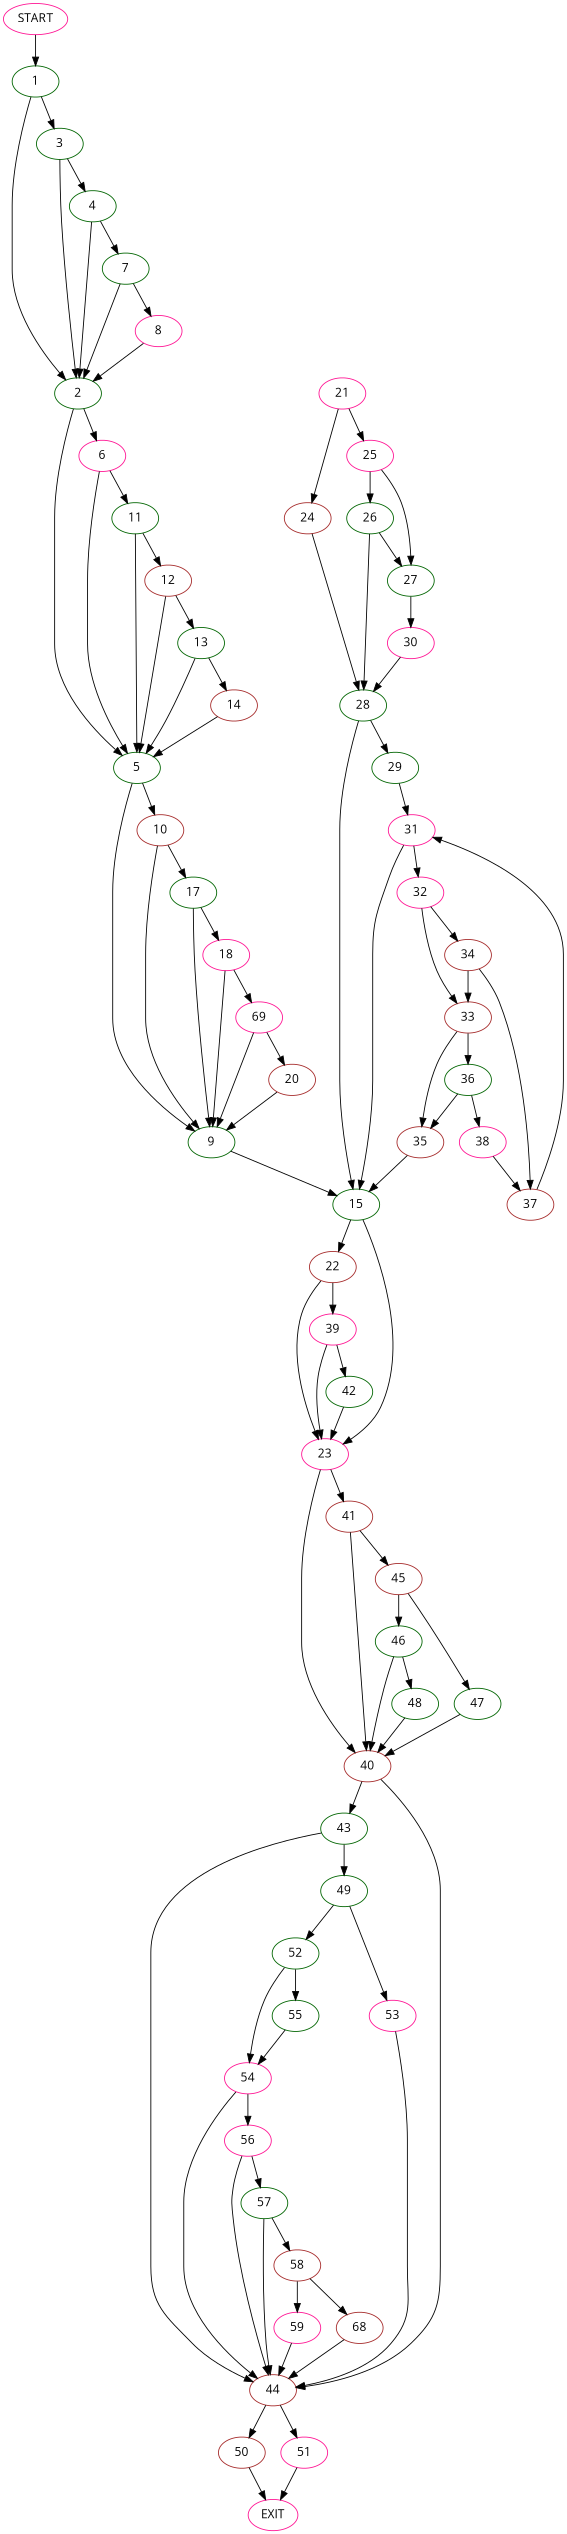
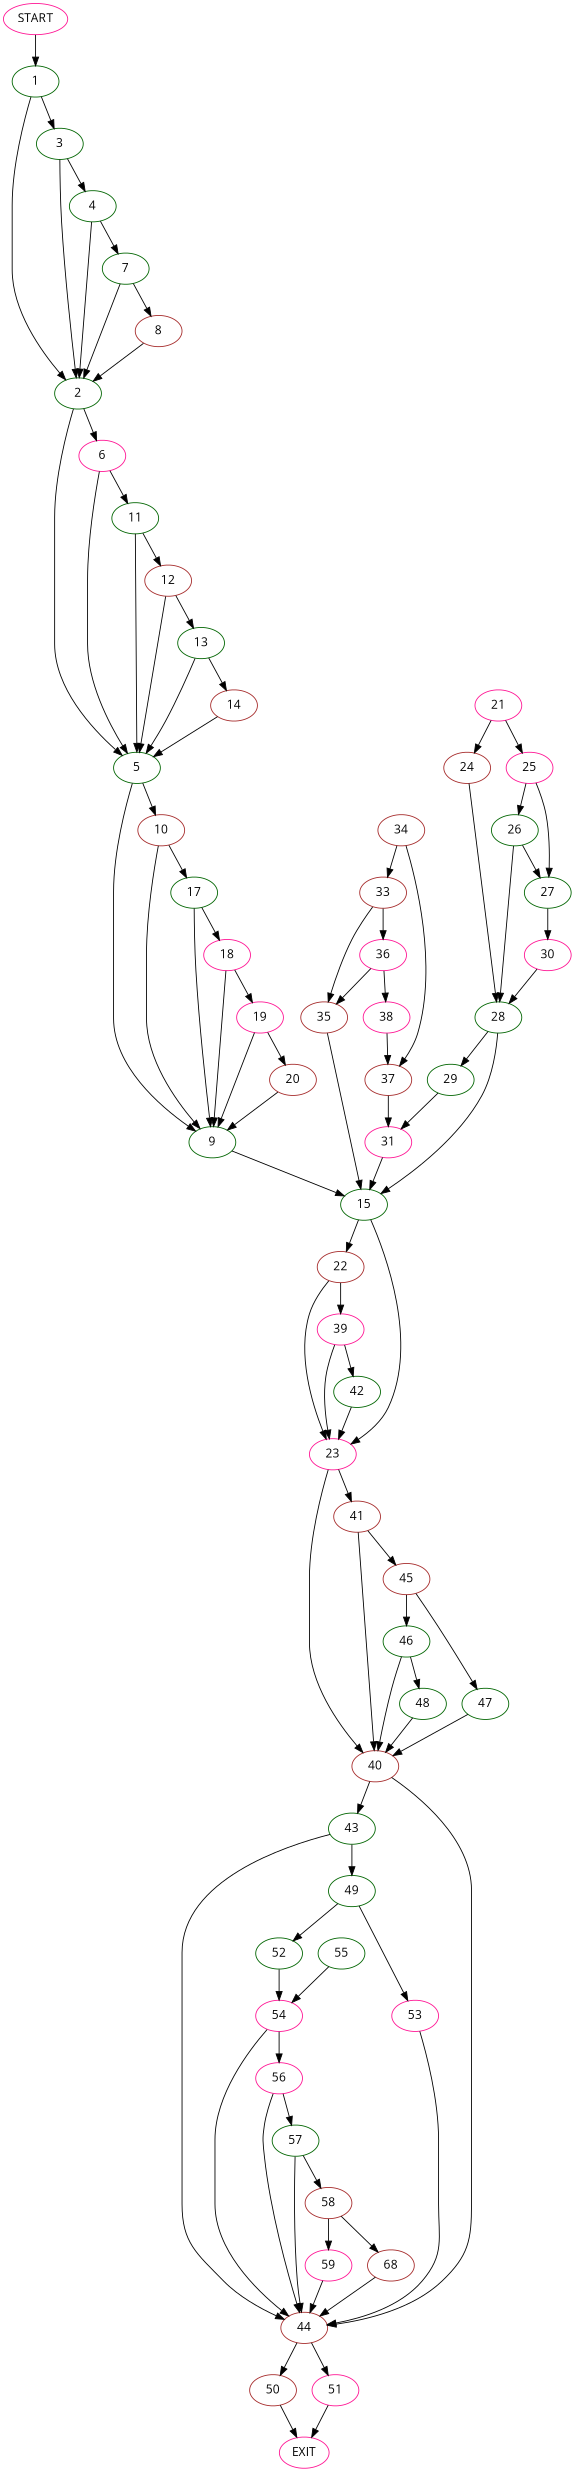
node "8": color deeppink -> brown
node "32": removed
node "69": label "69" -> "19"
node "36": color darkgreen -> deeppink
edge "52" -> "55": removed
